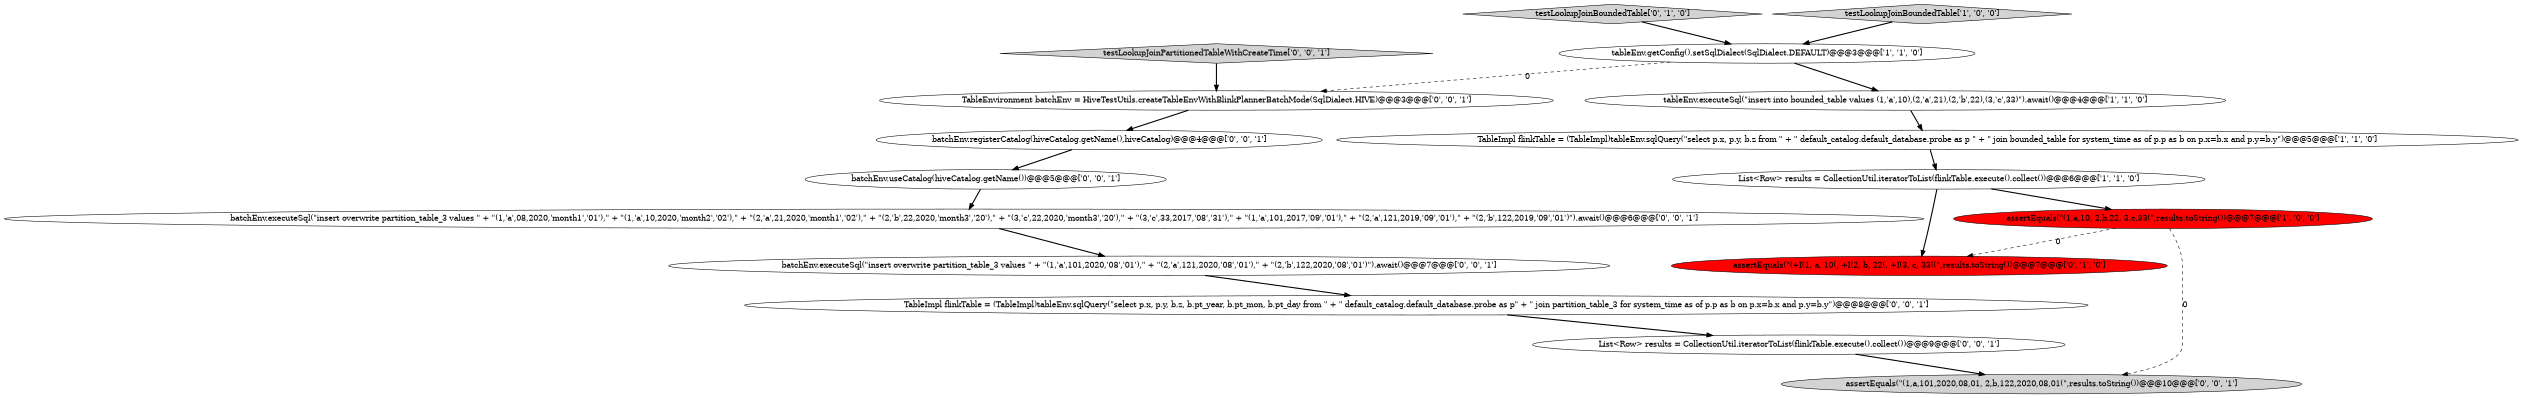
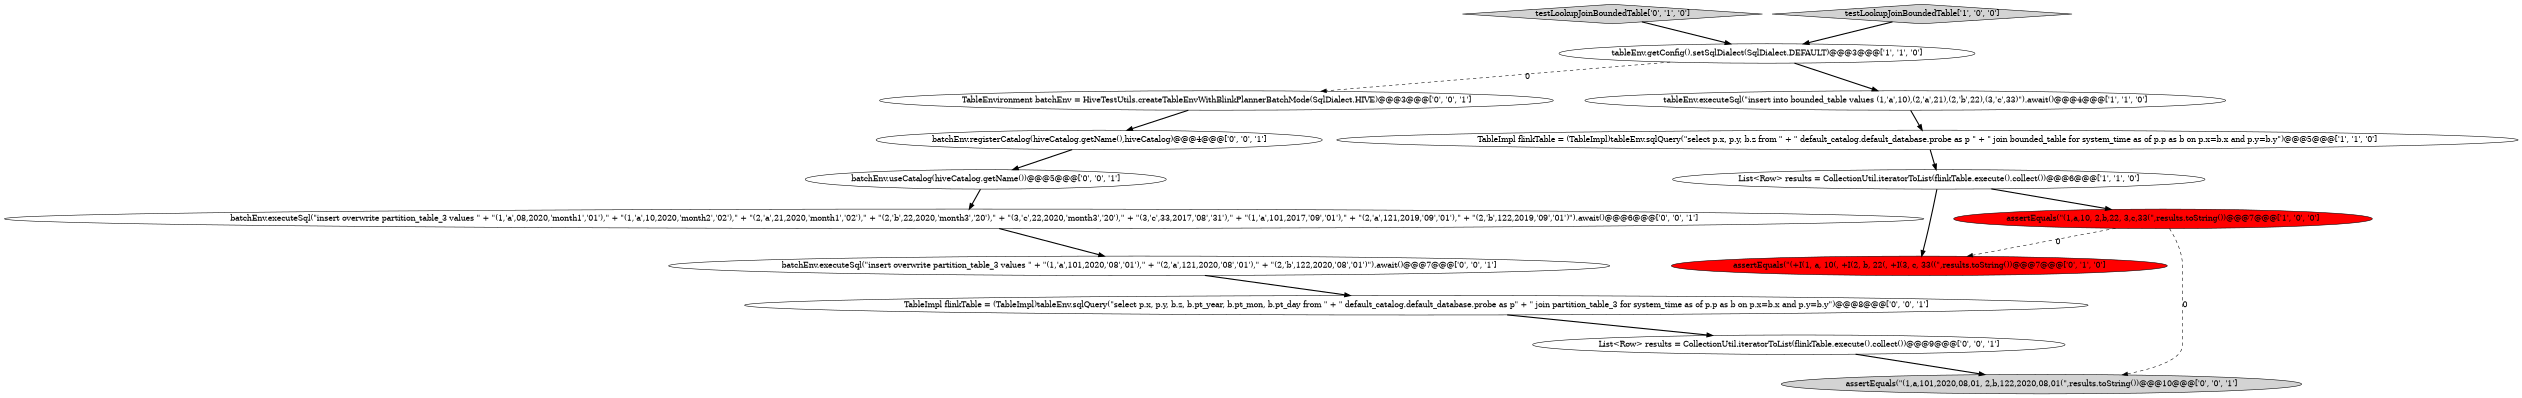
node "testLookupJoinPartitionedTableWithCreateTime['0', '0', '1']": removed
